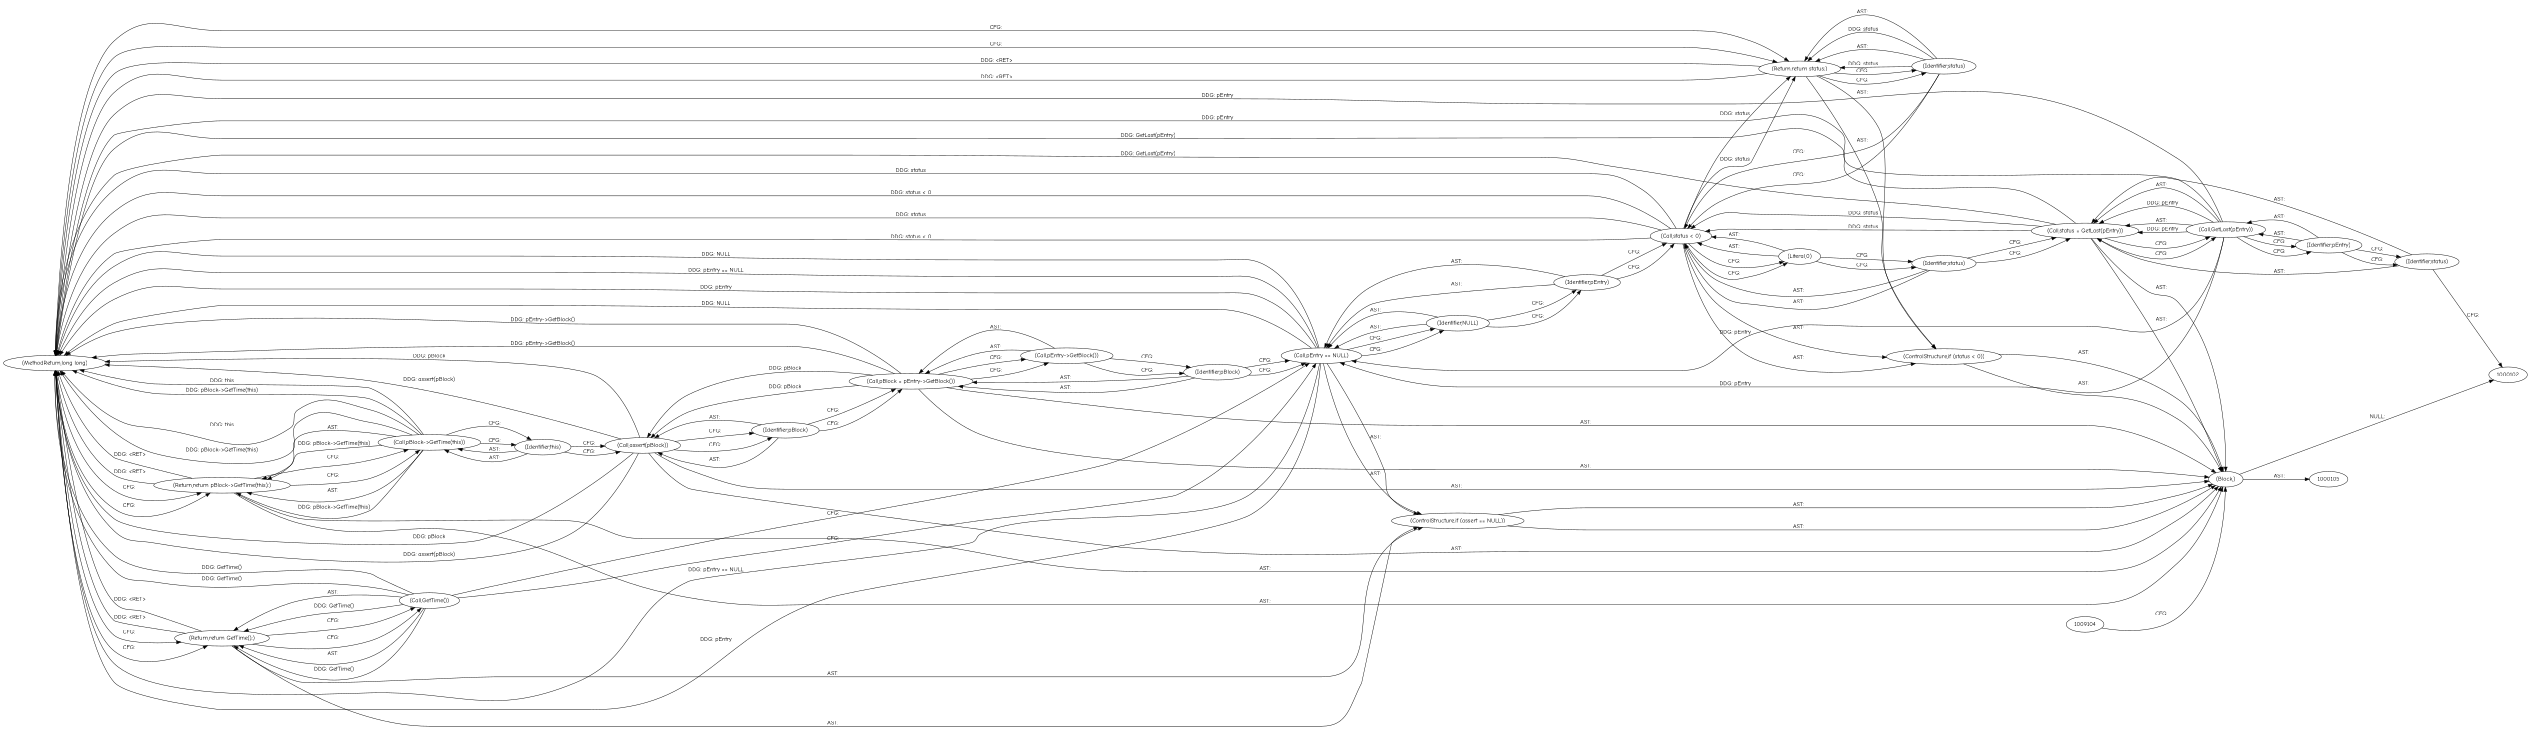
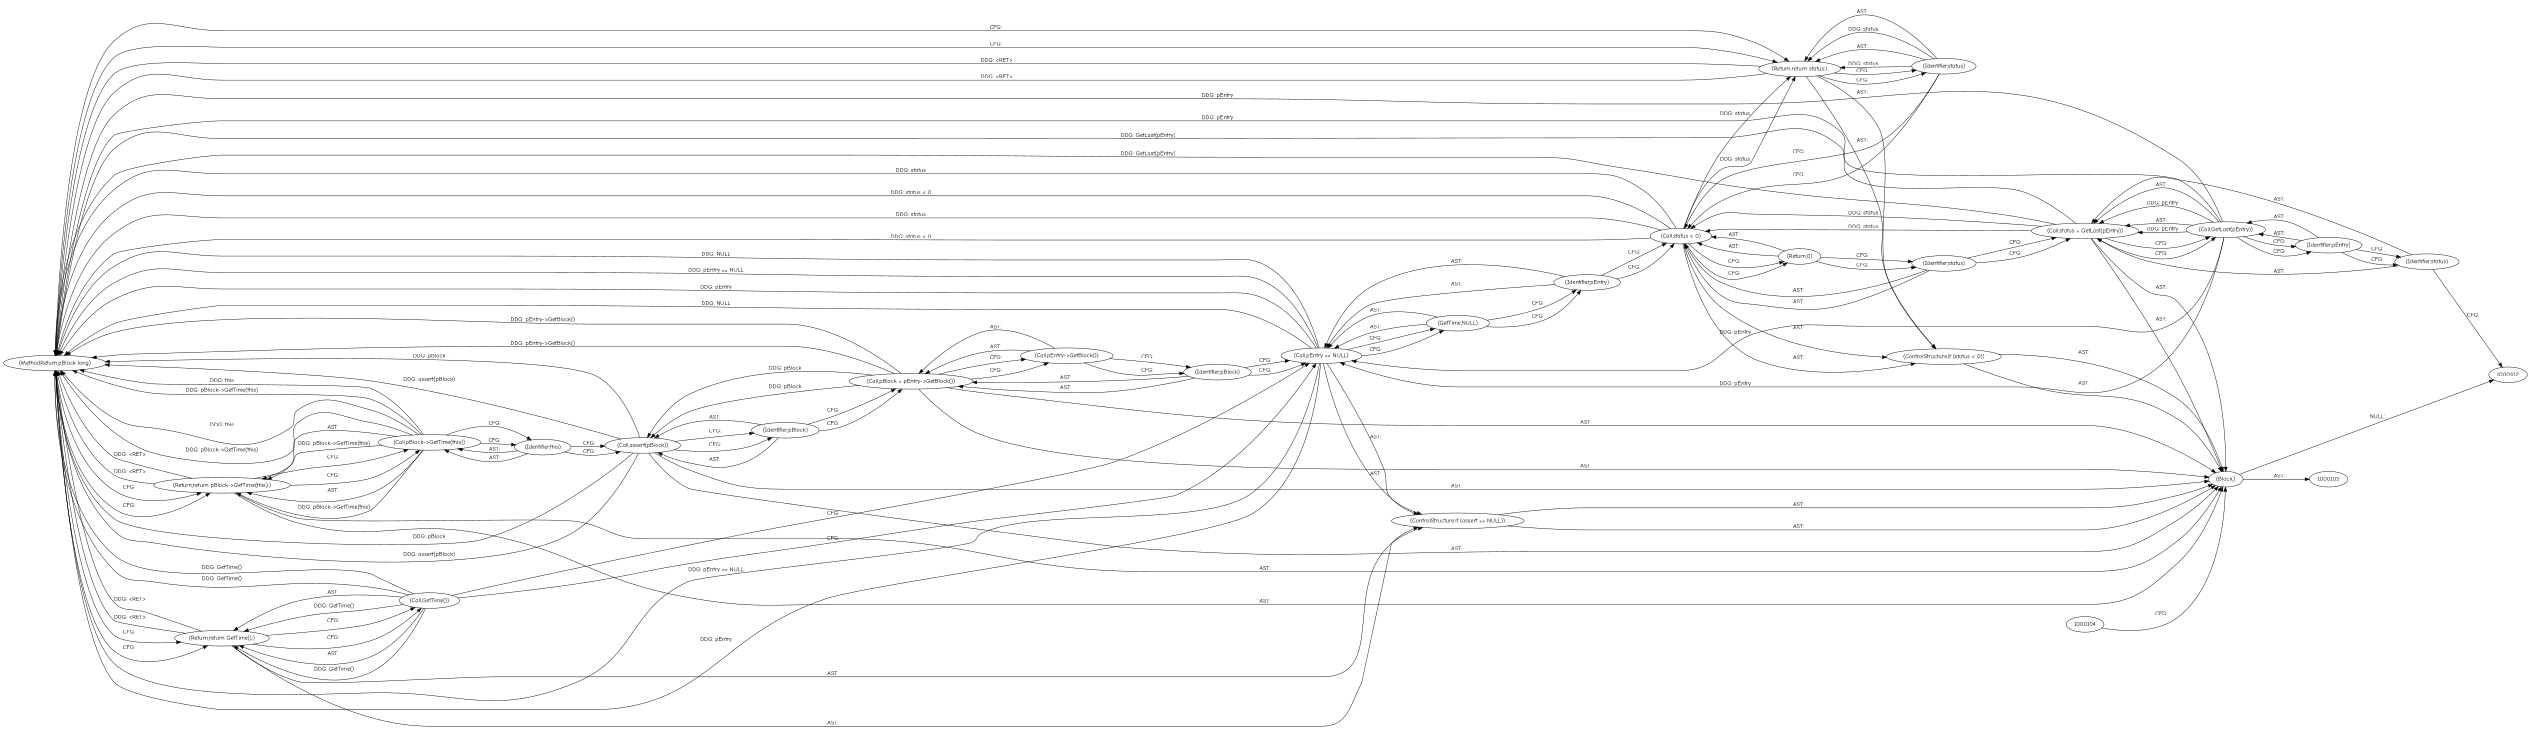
node "(Literal,0)": label "(Literal,0)" -> "(Return,0)"
node "(Identifier,NULL)": label "(Identifier,NULL)" -> "(GetTime,NULL)"
node "(MethodReturn,long long)": label "(MethodReturn,long long)" -> "(MethodReturn,pBlock long)"
node "1009104": label "1009104" -> "1000104"
